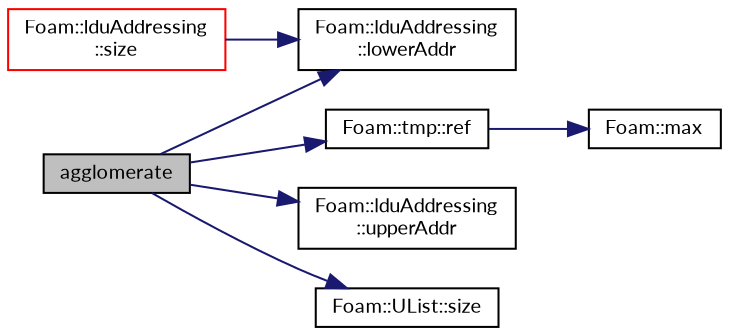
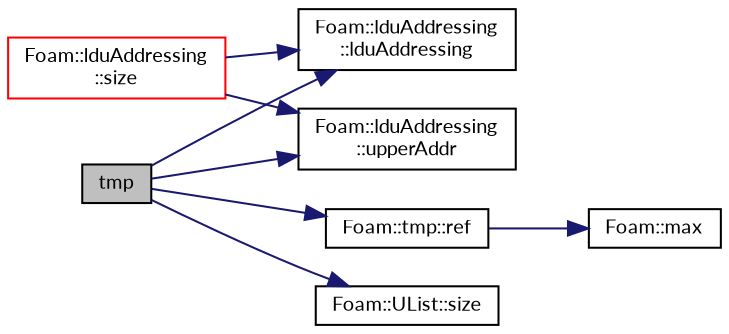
node "Foam::lduAddressing ::lowerAddr": label "Foam::lduAddressing ::lowerAddr" -> "Foam::lduAddressing ::lduAddressing"
edge "Foam::lduAddressing ::size" -> "Foam::lduAddressing ::upperAddr": added
node "agglomerate": label "agglomerate" -> "tmp"
